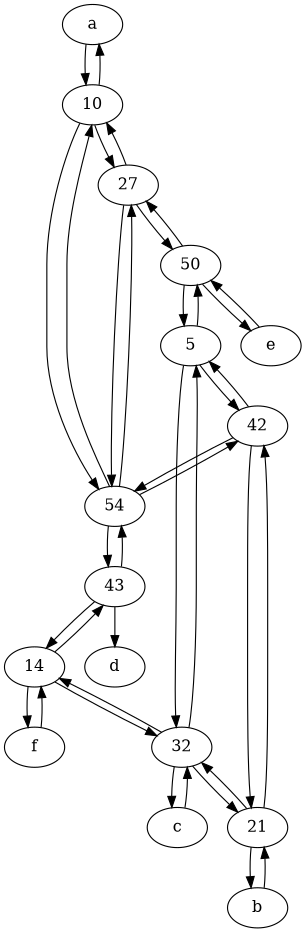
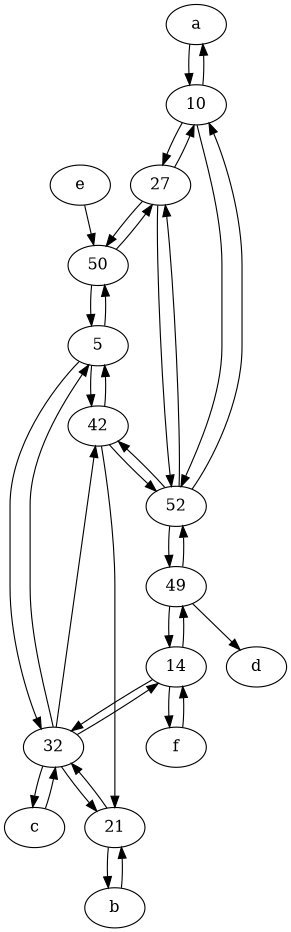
edge "50" -> "e": removed
node "54": label "54" -> "52"
node "43": label "43" -> "49"
edge "21" -> "42": now "32" -> "42"
